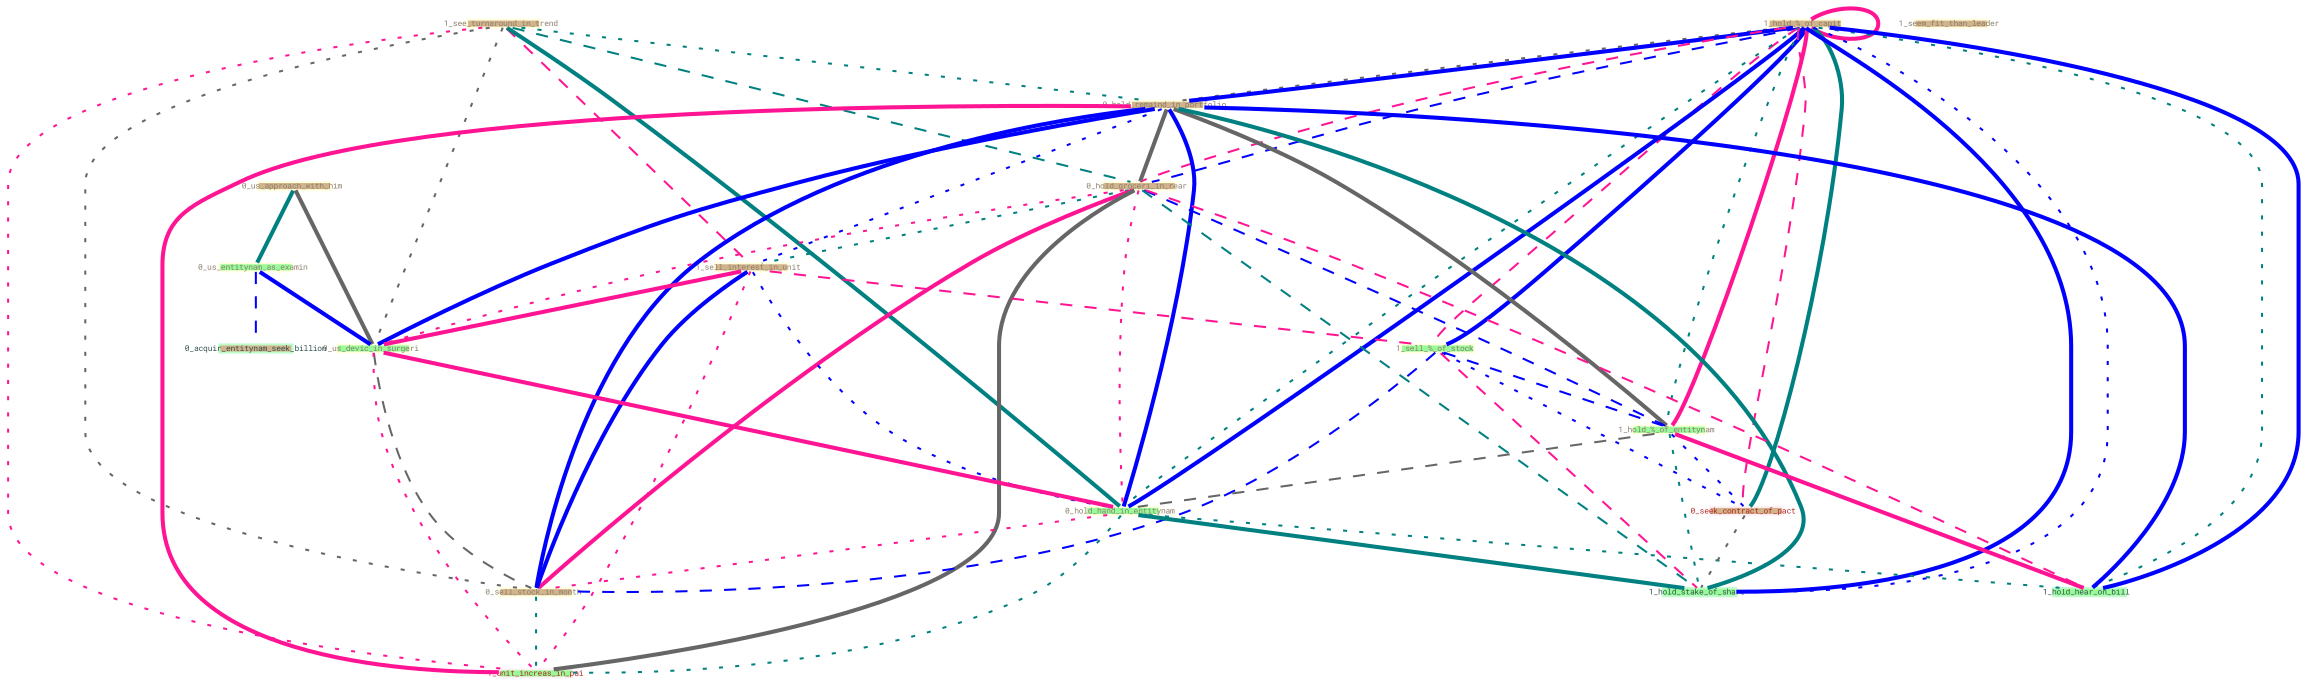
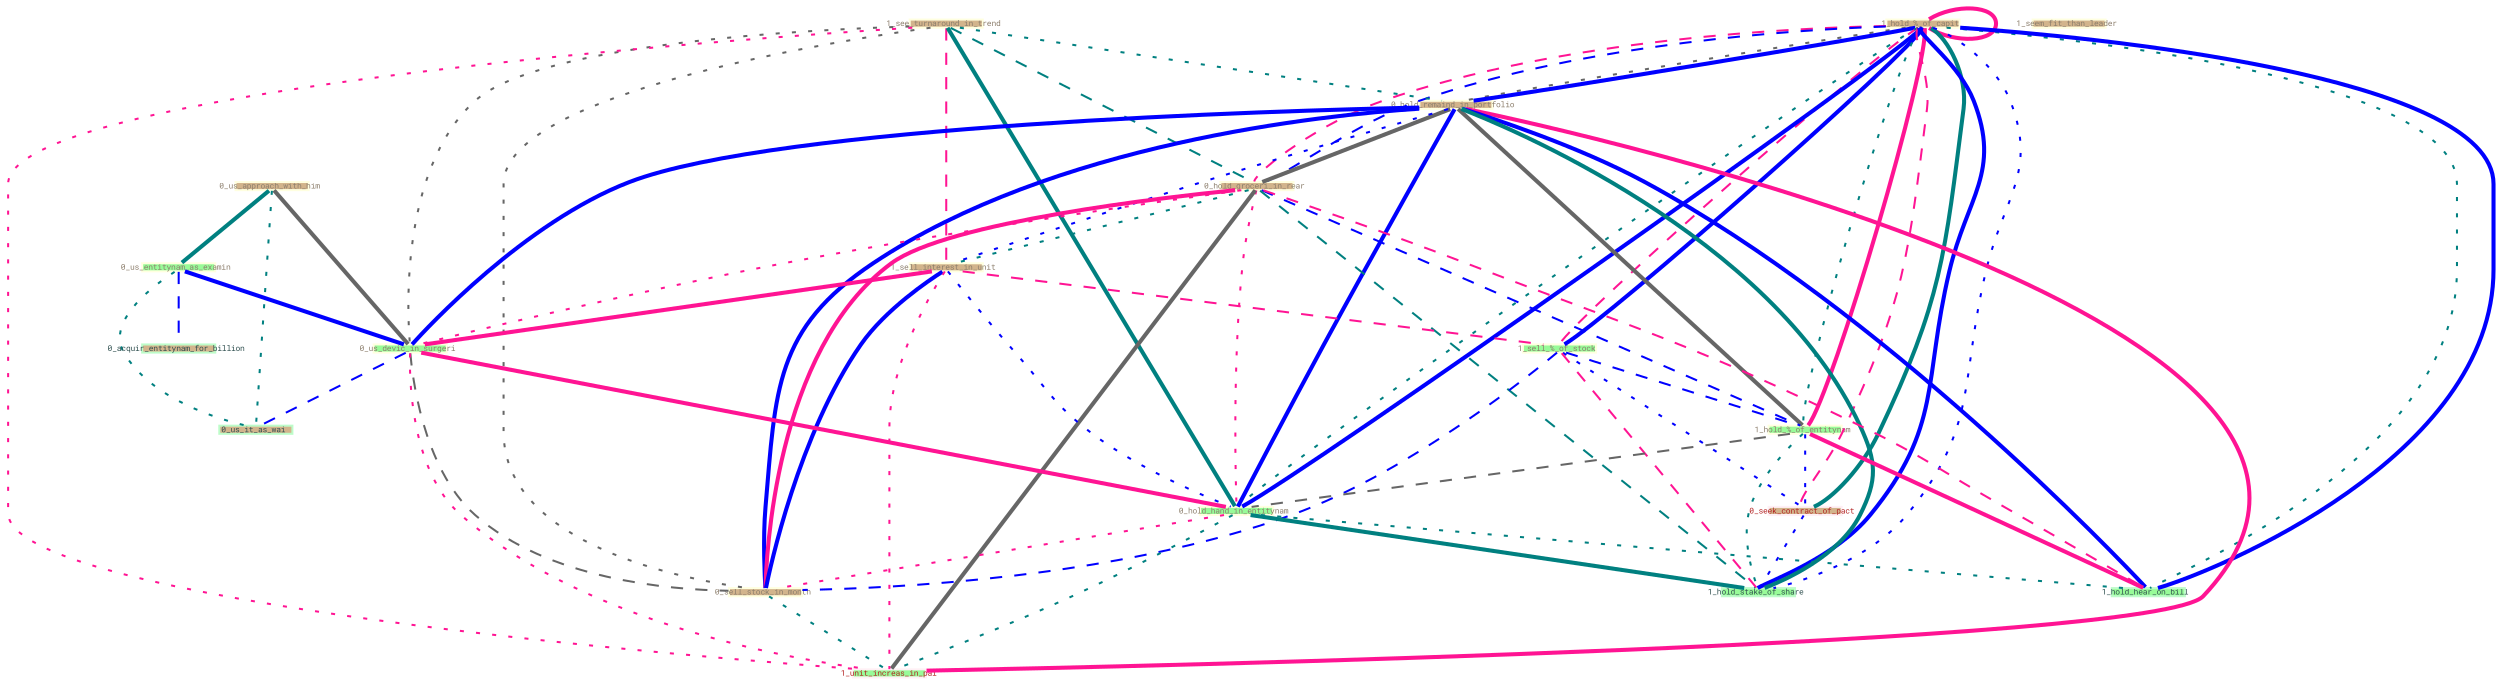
node "0_acquir_entitynam_seek_billion": label "0_acquir_entitynam_seek_billion" -> "0_acquir_entitynam_for_billion"
node "0_us_it_as_wai": added
edge "0_seek_contract_of_pact" -- "1_hold_stake_of_share": color gray40 -> blue
